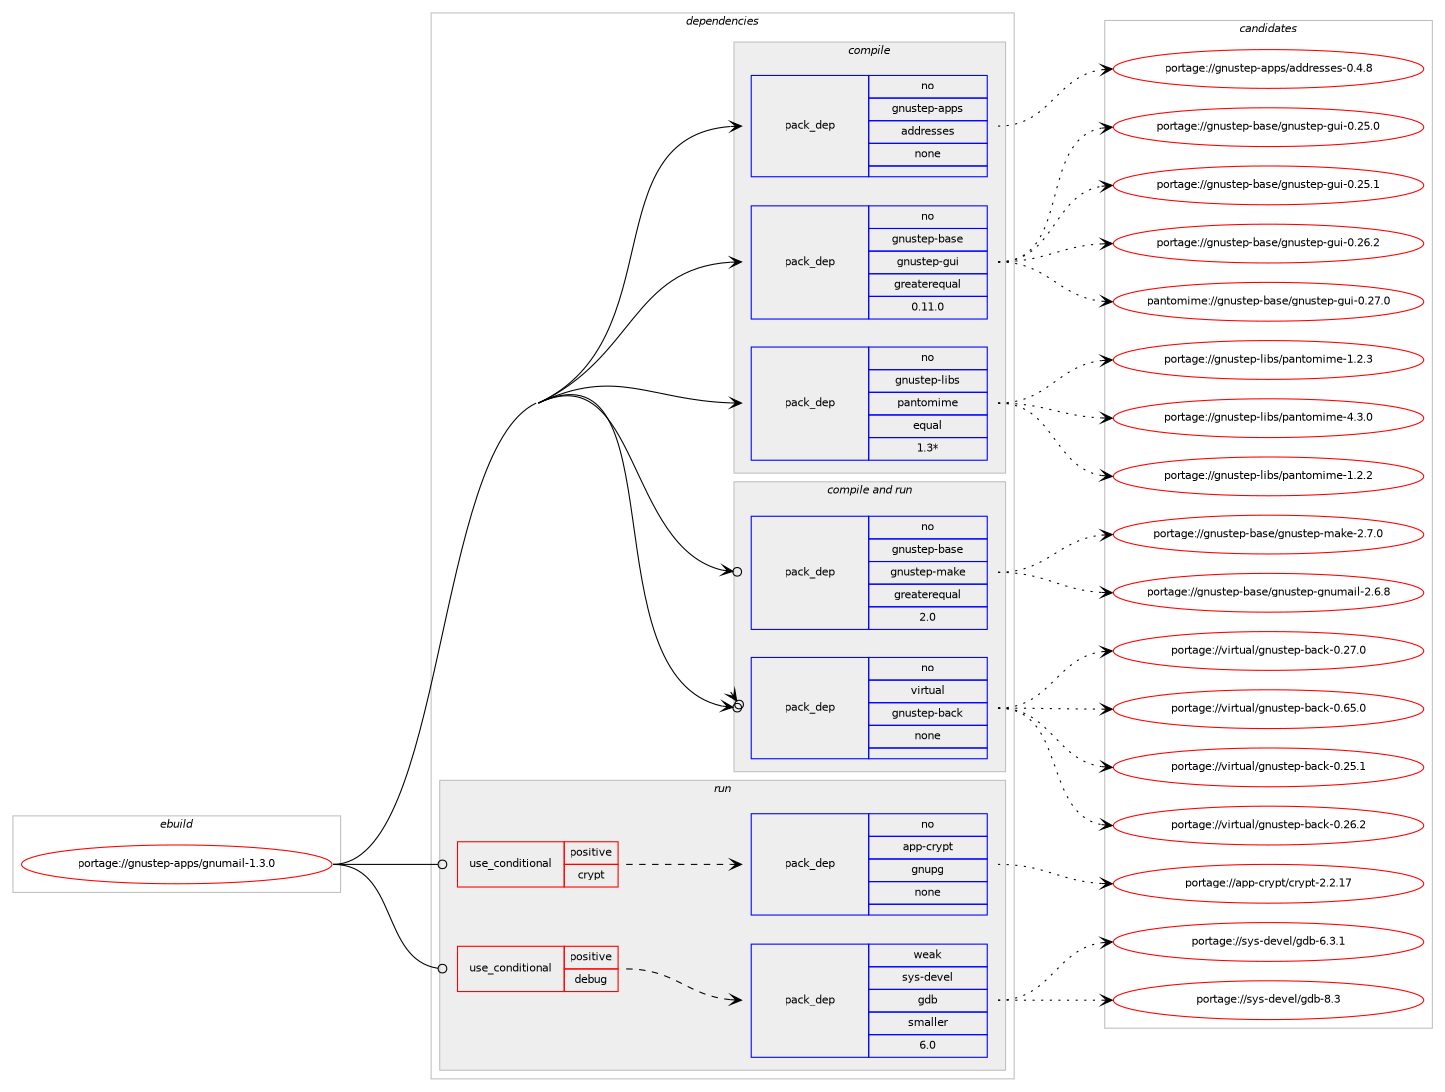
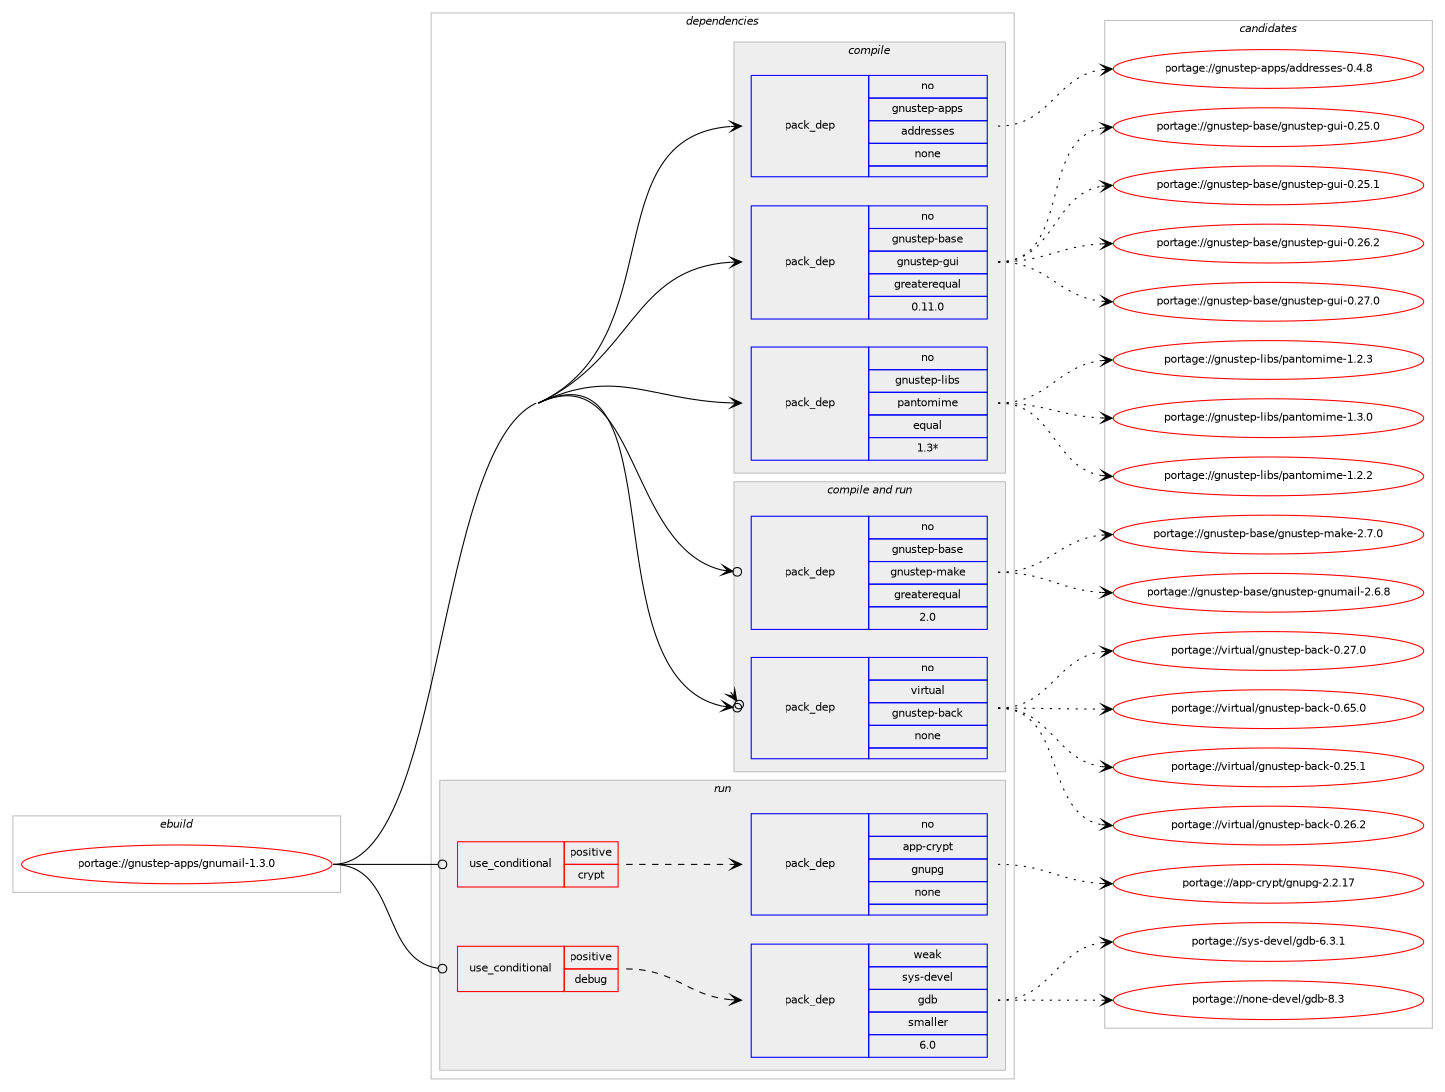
node "pantomime://gnustep-base/gnustep-gui-0.27.0": label "pantomime://gnustep-base/gnustep-gui-0.27.0" -> "portage://gnustep-base/gnustep-gui-0.27.0"
node "portage://gnustep-libs/pantomime-4.3.0": label "portage://gnustep-libs/pantomime-4.3.0" -> "portage://gnustep-libs/pantomime-1.3.0"
node "portage://app-crypt/crypt-2.2.17": label "portage://app-crypt/crypt-2.2.17" -> "portage://app-crypt/gnupg-2.2.17"
node "portage://sys-devel/gdb-8.3": label "portage://sys-devel/gdb-8.3" -> "portage://none-devel/gdb-8.3"
